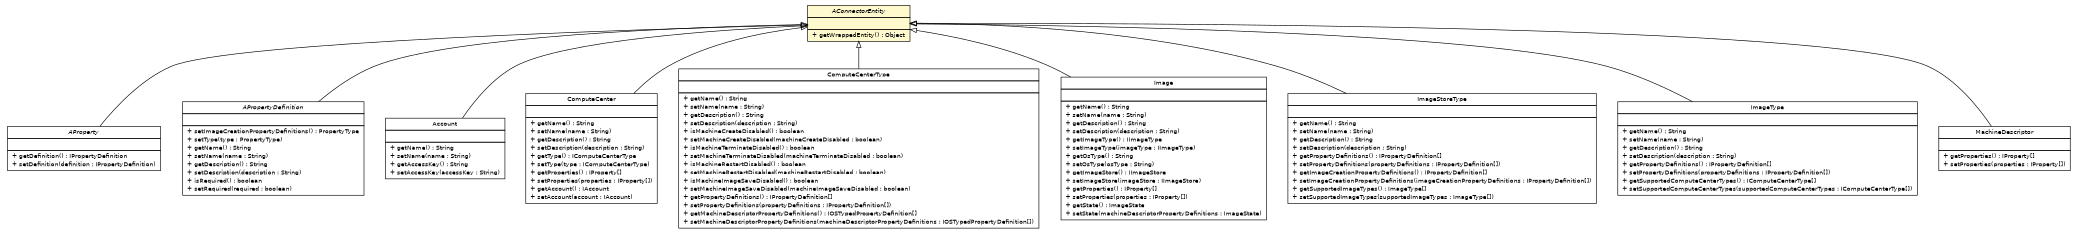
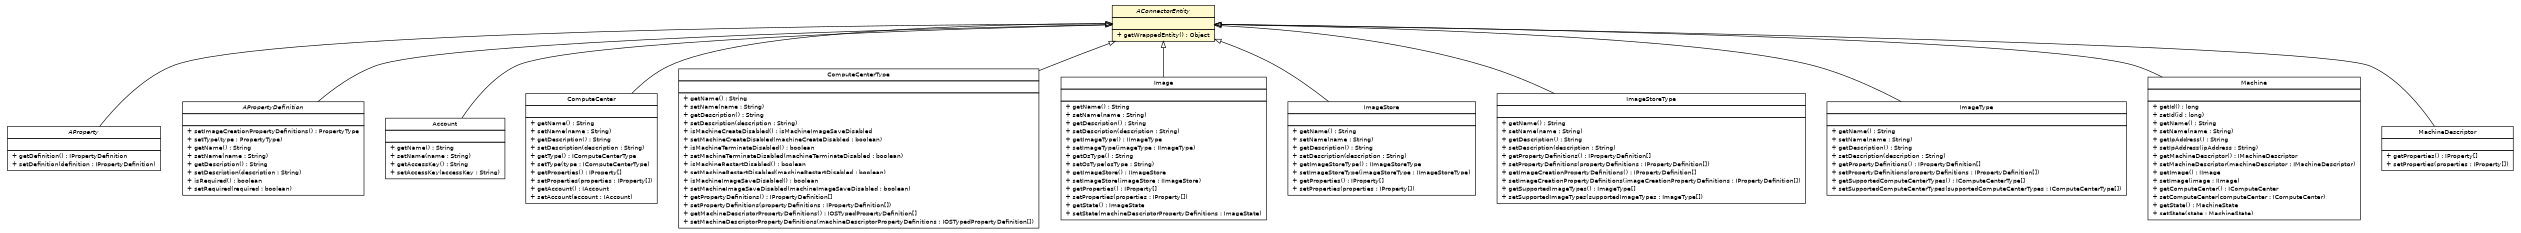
node "ComputeCenterType": text "+ isMachineCreateDisabled() : boolean" -> "+ isMachineCreateDisabled() : isMachineImageSaveDisabled"
node "ImageStore": added
node "Machine": added
